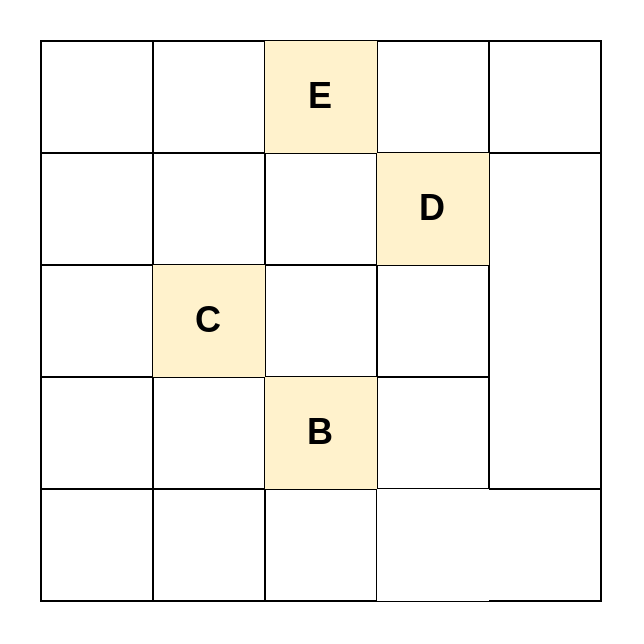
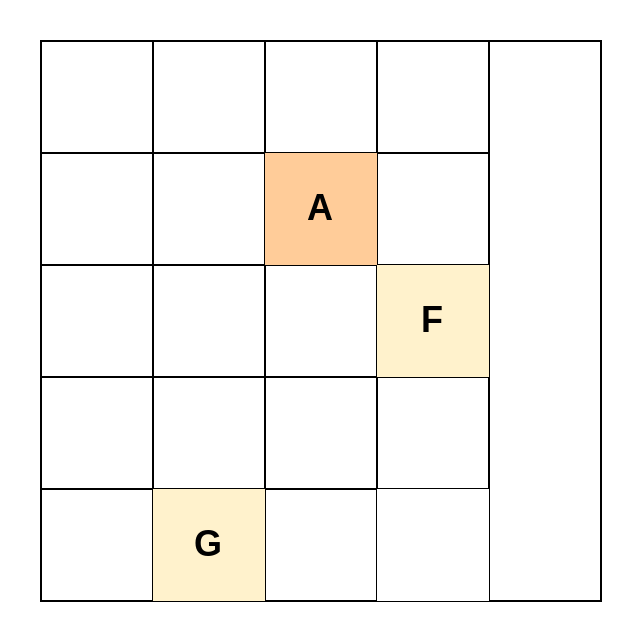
node "E": removed
node "A": added
node "D": removed
node "C": removed
node "F": added
node "B": removed
node "G": added
